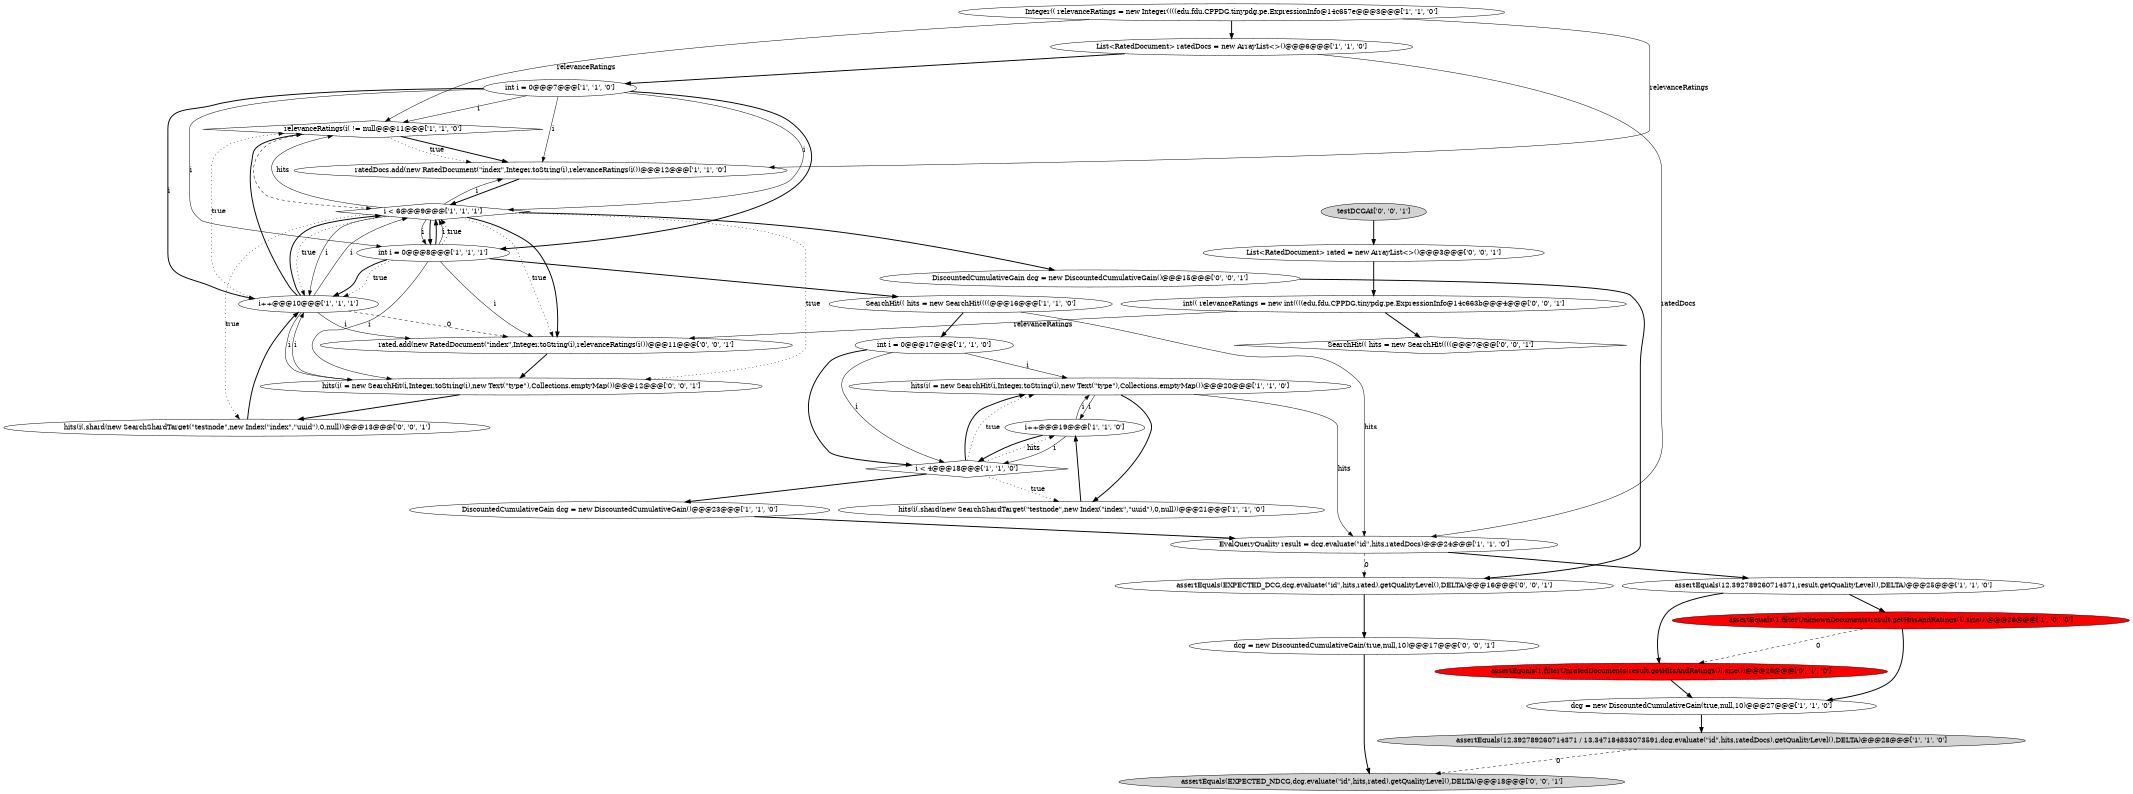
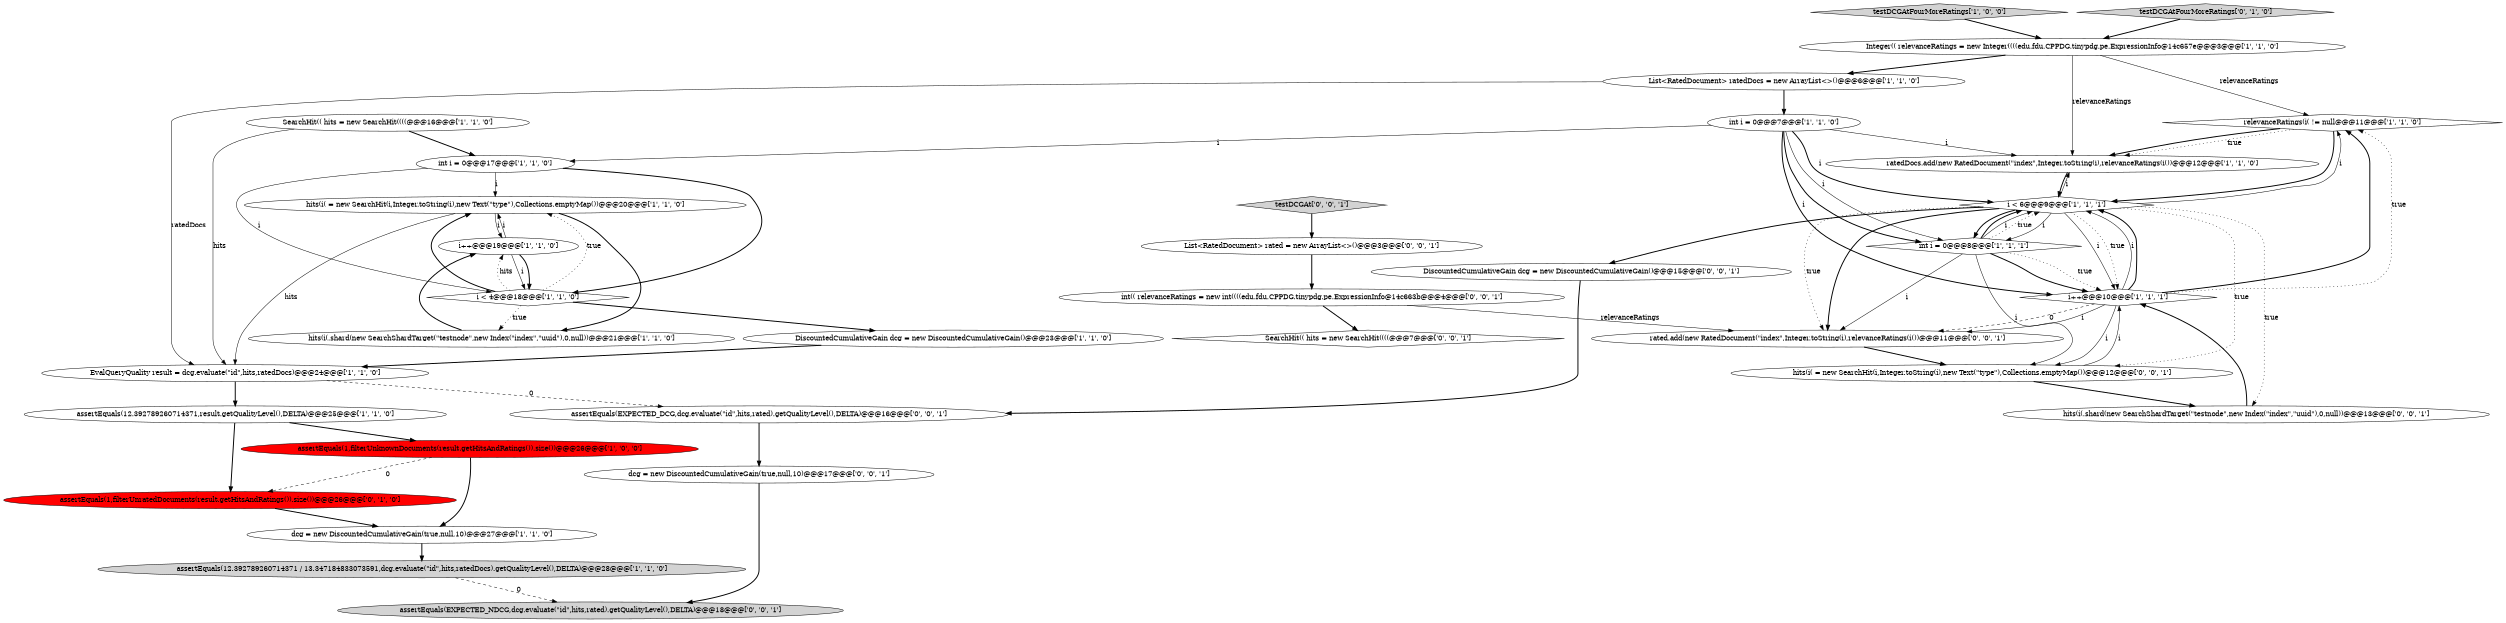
node "testDCGAtFourMoreRatings['1', '0', '0']": added
node "testDCGAtFourMoreRatings['0', '1', '0']": added
edge "int i = 0@@@7@@@['1', '1', '0']" -> "relevanceRatings(i( != null@@@11@@@['1', '1', '0']": now "int i = 0@@@7@@@['1', '1', '0']" -> "int i = 0@@@17@@@['1', '1', '0']"
edge "i < 6@@@9@@@['1', '1', '1']" -> "relevanceRatings(i( != null@@@11@@@['1', '1', '0']": label "hits" -> "i"
edge "int i = 0@@@7@@@['1', '1', '0']" -> "i < 6@@@9@@@['1', '1', '1']": style solid -> bold
edge "relevanceRatings(i( != null@@@11@@@['1', '1', '0']" -> "i < 6@@@9@@@['1', '1', '1']": style dashed -> bold
node "testDCGAt['0', '0', '1']": shape ellipse -> diamond
node "int i = 0@@@8@@@['1', '1', '1']": shape ellipse -> diamond
edge "int i = 0@@@8@@@['1', '1', '1']" -> "SearchHit(( hits = new SearchHit((((@@@16@@@['1', '1', '0']": removed
node "i++@@@10@@@['1', '1', '1']": shape ellipse -> diamond
